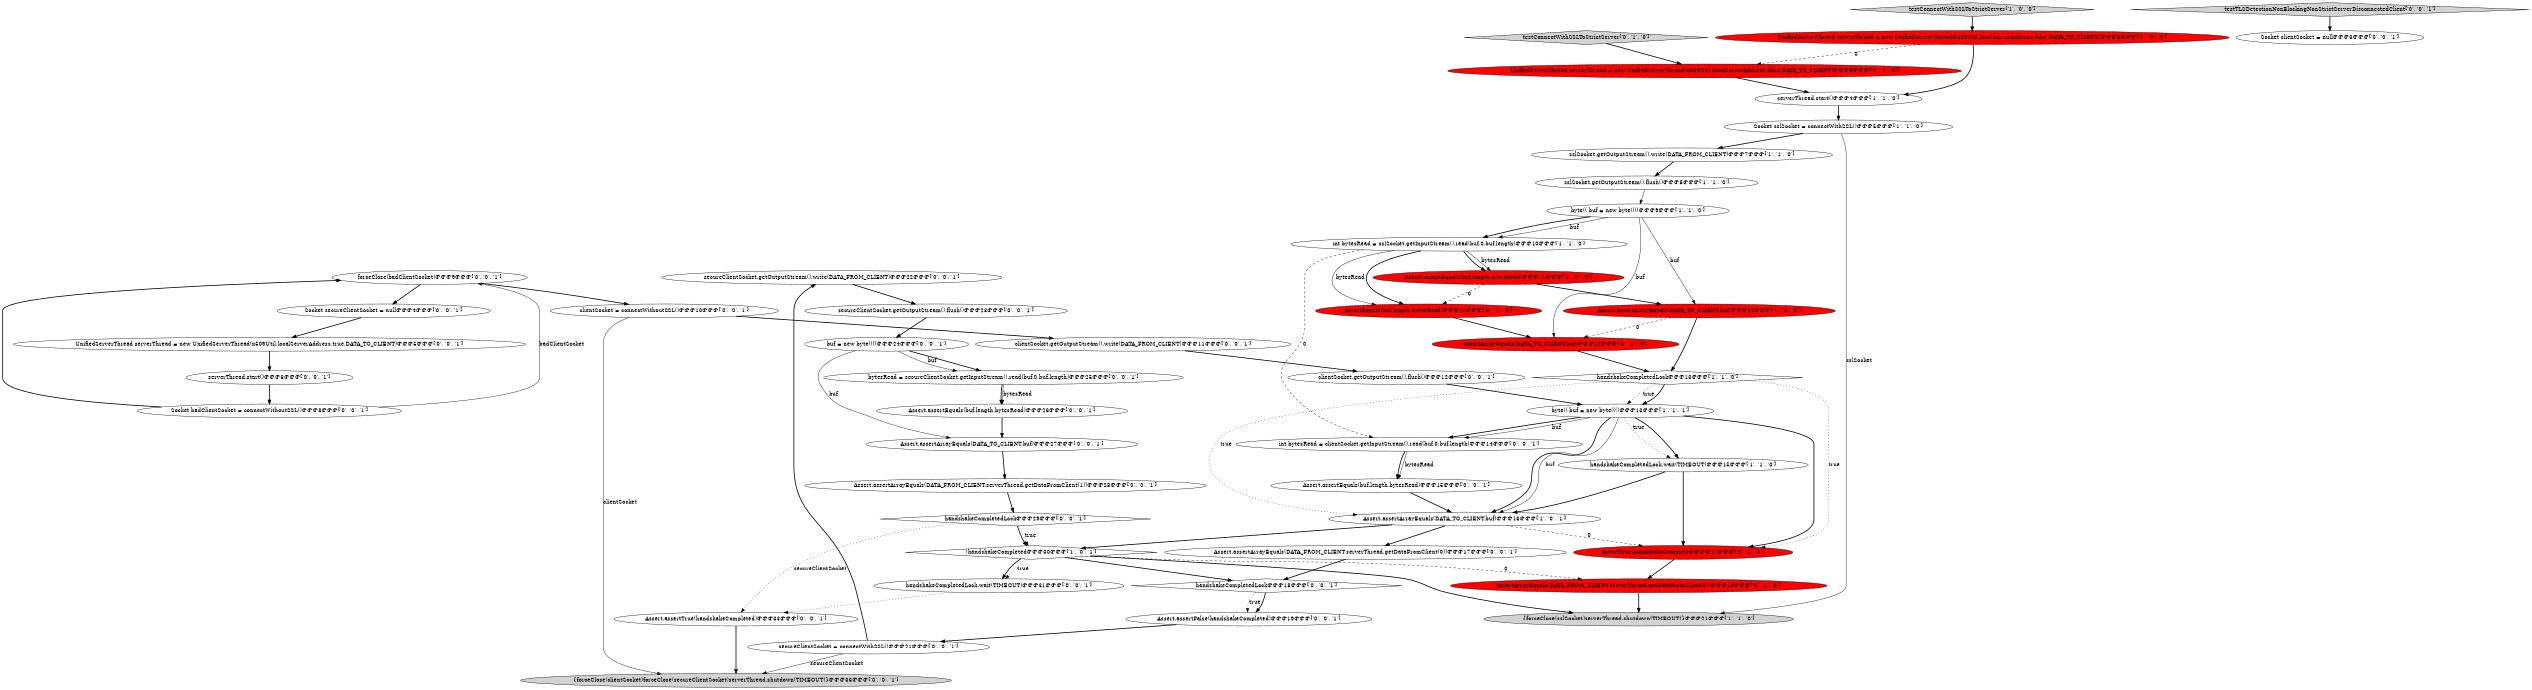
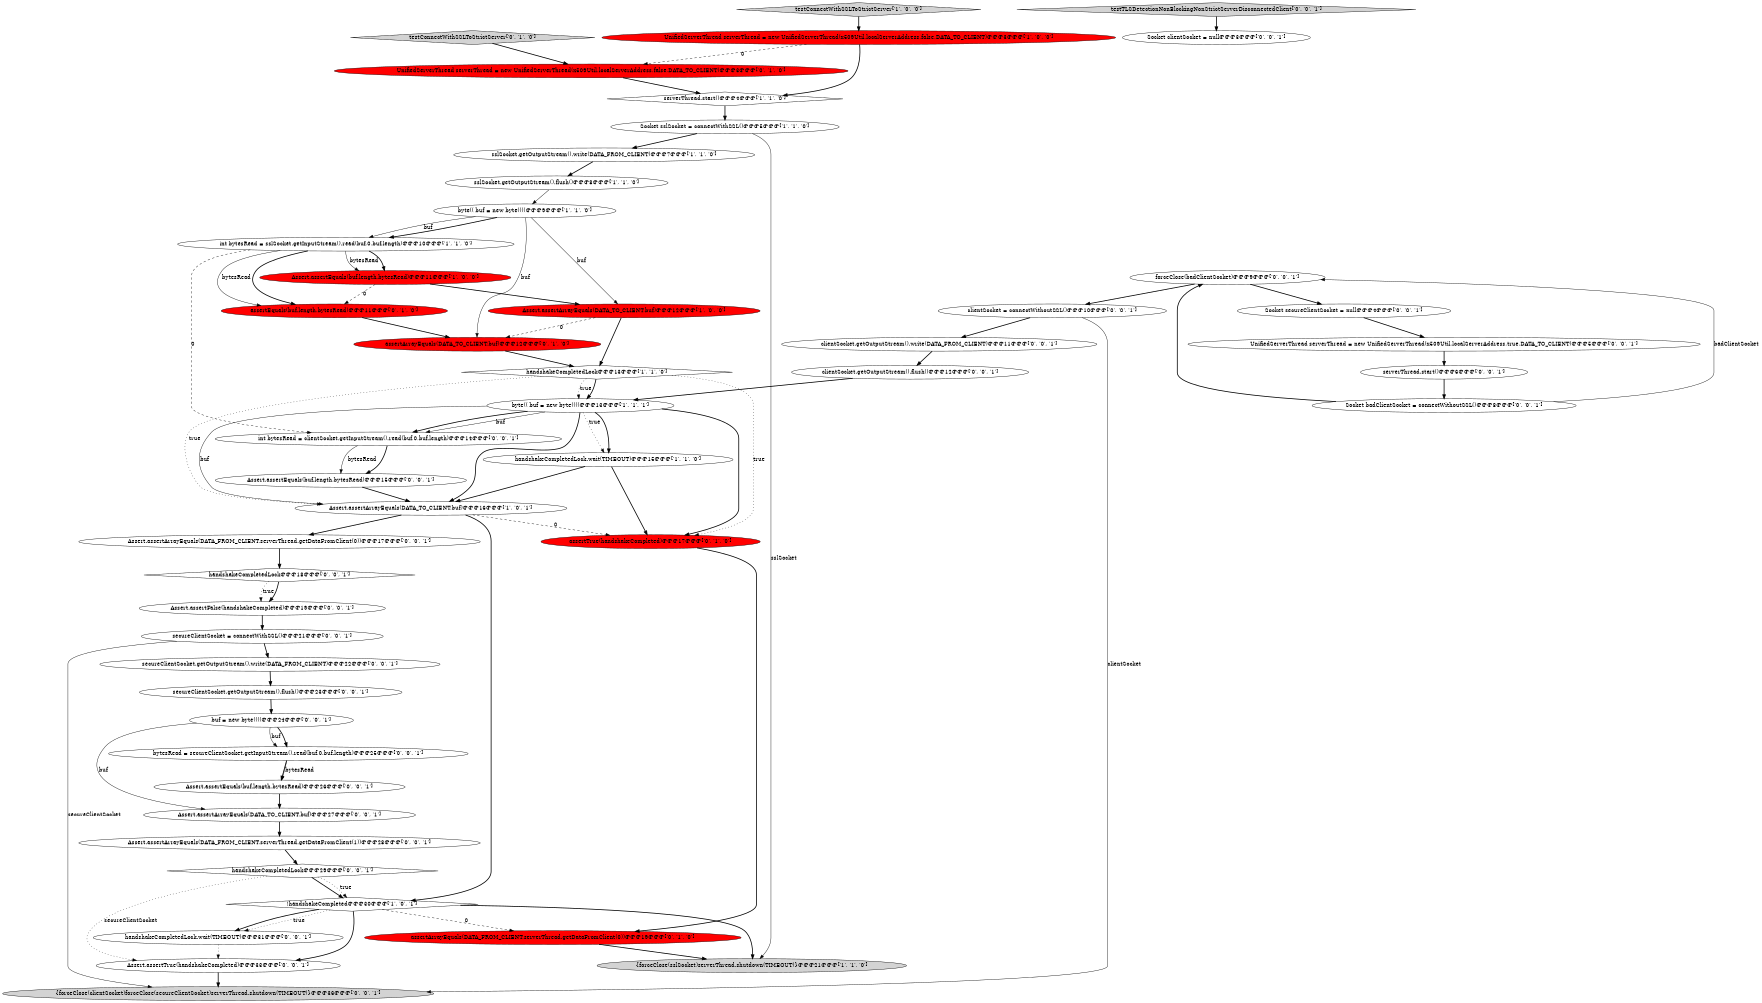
node "serverThread.start()@@@4@@@['1', '1', '0']": shape ellipse -> diamond
edge "!handshakeCompleted@@@30@@@['1', '0', '1']" -> "handshakeCompletedLock@@@18@@@['0', '0', '1']": now "!handshakeCompleted@@@30@@@['1', '0', '1']" -> "Assert.assertTrue(handshakeCompleted)@@@33@@@['0', '0', '1']"
